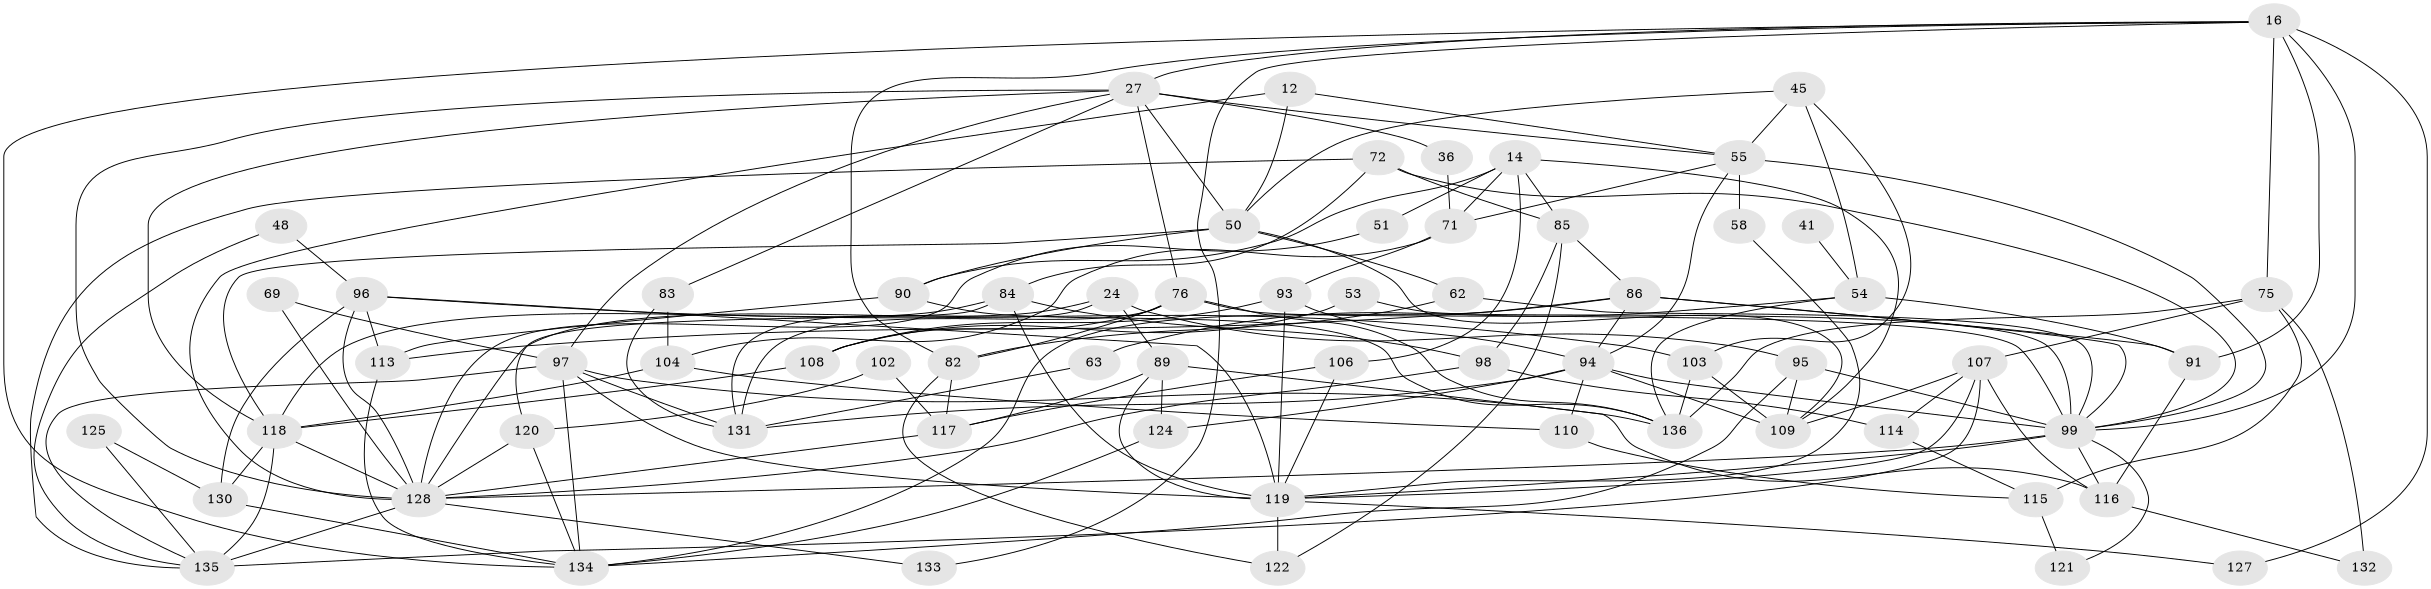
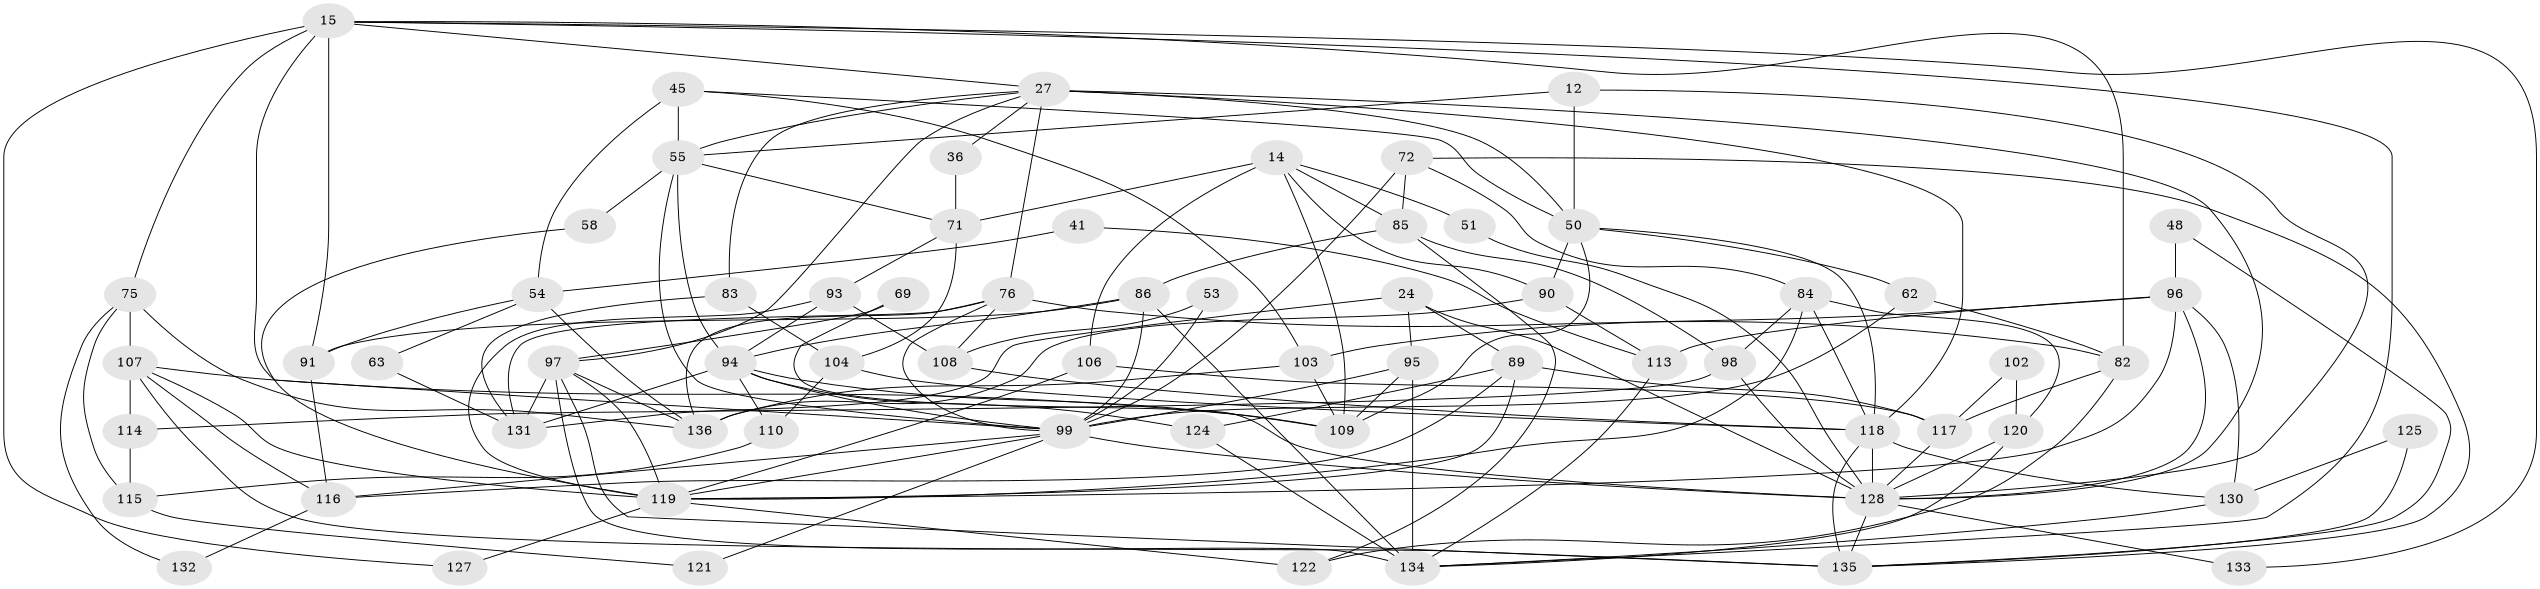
node "16": label "16" -> "15"
edge "86" -- "113": now "41" -- "113"
